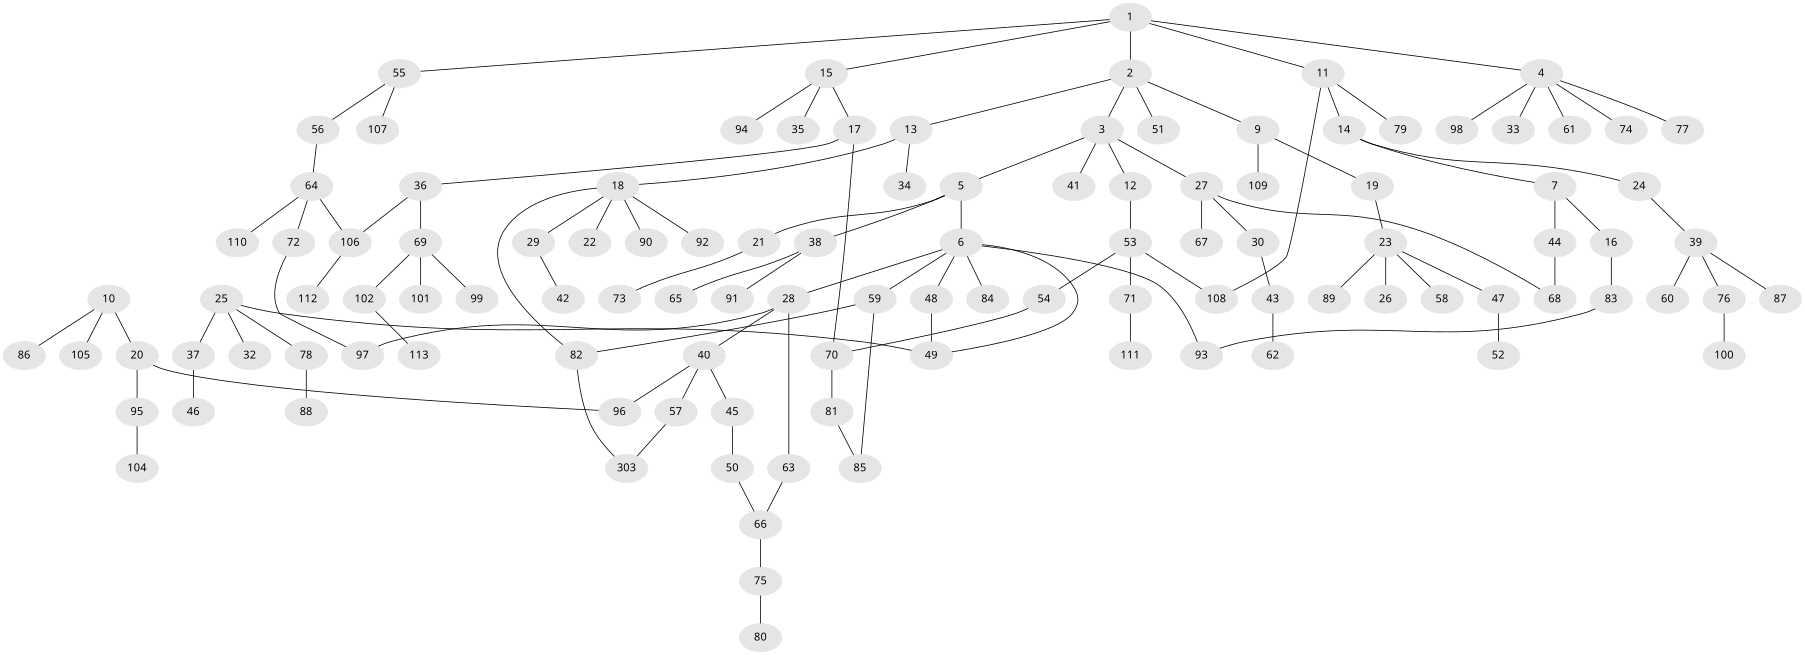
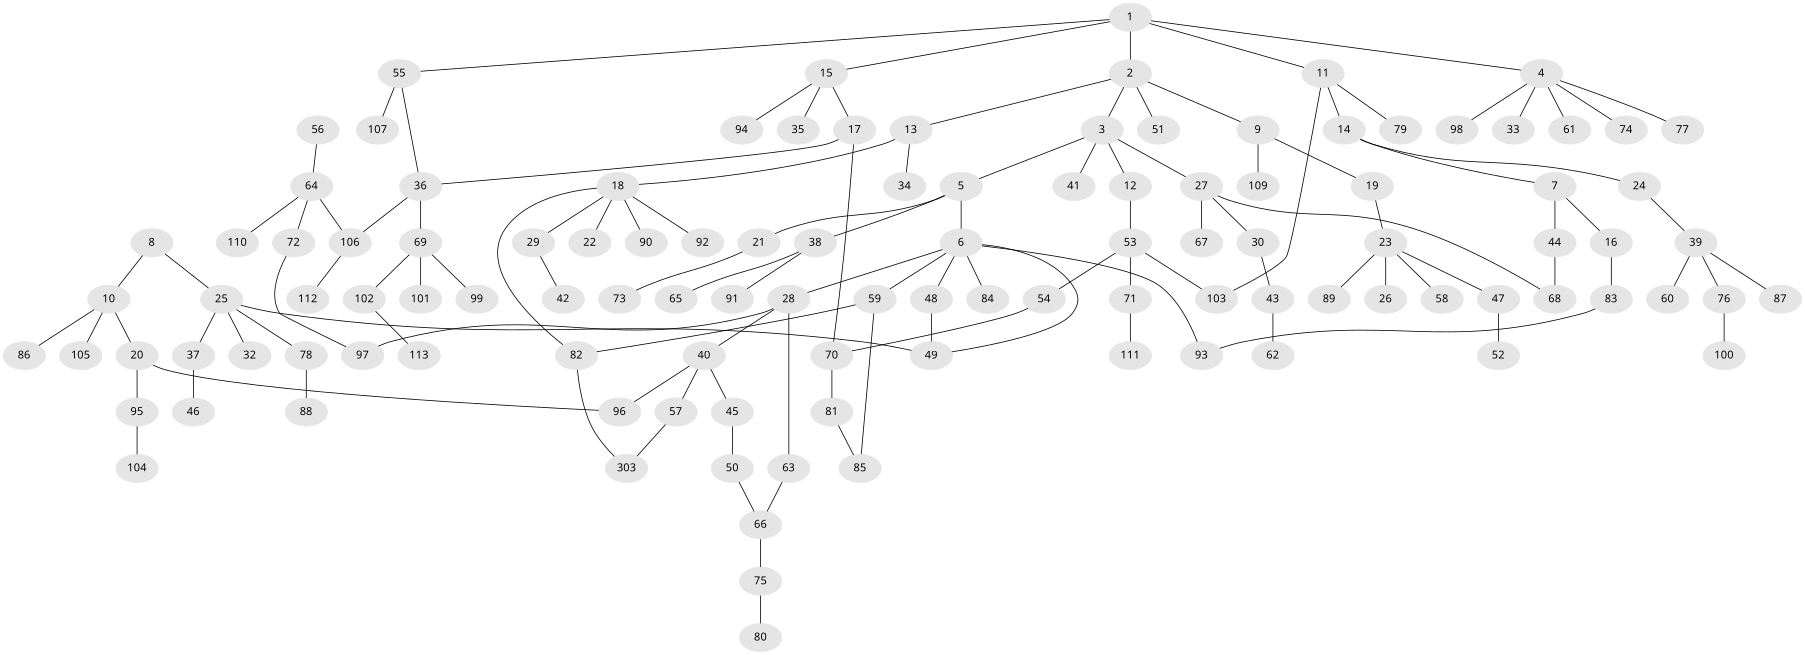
edge "55" -- "56": now "55" -- "36"
node "8": added
node "108": label "108" -> "103"
